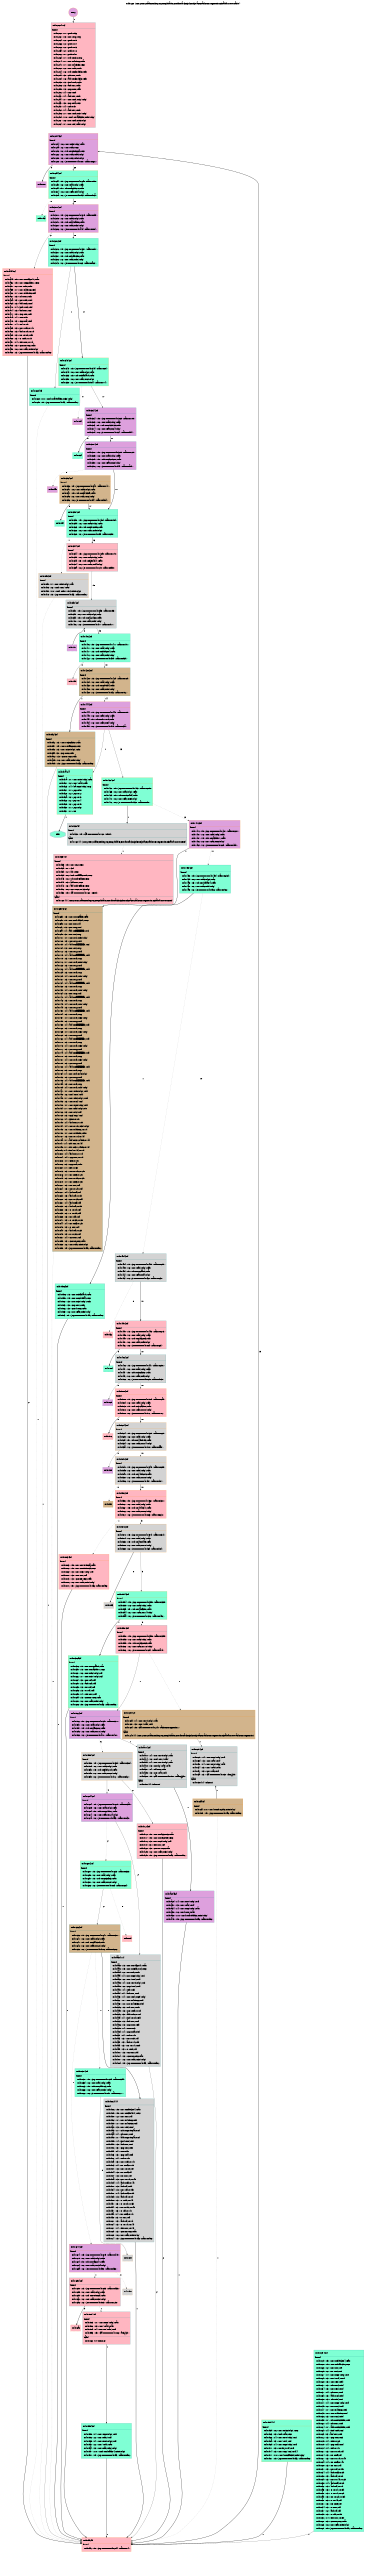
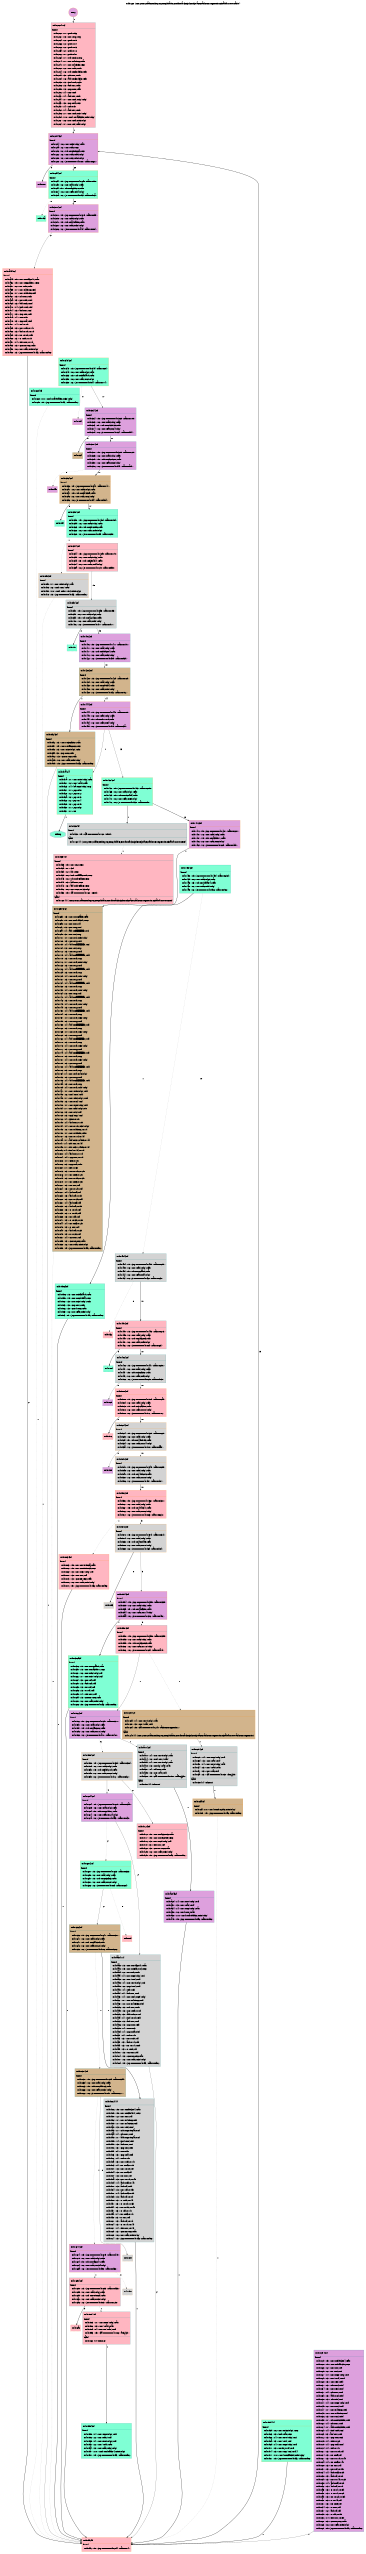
edge "0x401260 [116]" -> "0x4012d4 [32]": added, label "1"
node "0x40132c [28]": removed
node "0x401e34": fillcolor aquamarine -> tan
edge "0x401380 [28]" -> "0x4013b8 [28]": now "0x401380 [28]" -> "0x40139c [28]"
edge "0x4013b8 [28]" -> "0x4013d4 [28]": removed, label "16"
edge "0x401f77" -> "0x4013f0 [28]": reversed
node "0x401f77": fillcolor plum -> aquamarine
node "0x40140c [28]": fillcolor aquamarine -> plum
node "0x401fbd": removed
edge "0x401460 [28]" -> "0x40147c [28]": style dotted -> bold
node "Exit": label "Exit" -> "Desktop"
edge "0x40147c [28]" -> "0x401498 [28]": removed, label "11"
node "0x401fe7": removed
node "0x401594 [28]": fillcolor aquamarine -> plum
edge "0x401cff [15]" -> "0x401ce9 [22]": reversed
node "0x401658 [28]": fillcolor aquamarine -> tan
edge "0x40163c [28]" -> "0x401674 [28]": now "0x401658 [28]" -> "0x401674 [28]"
edge "0x401b12 [30]" -> "0x401ff6 [5]": removed, label "2"
node "0x401c19 [181]": fillcolor aquamarine -> plum
edge "0x401998 [30]" -> "0x401ff6 [5]": removed, label "1"
